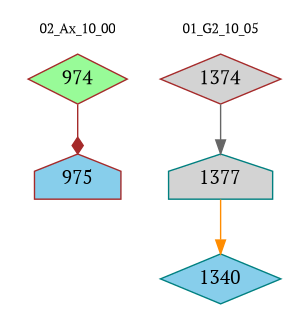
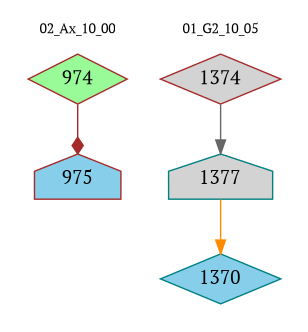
node "1340": label "1340" -> "1370"
